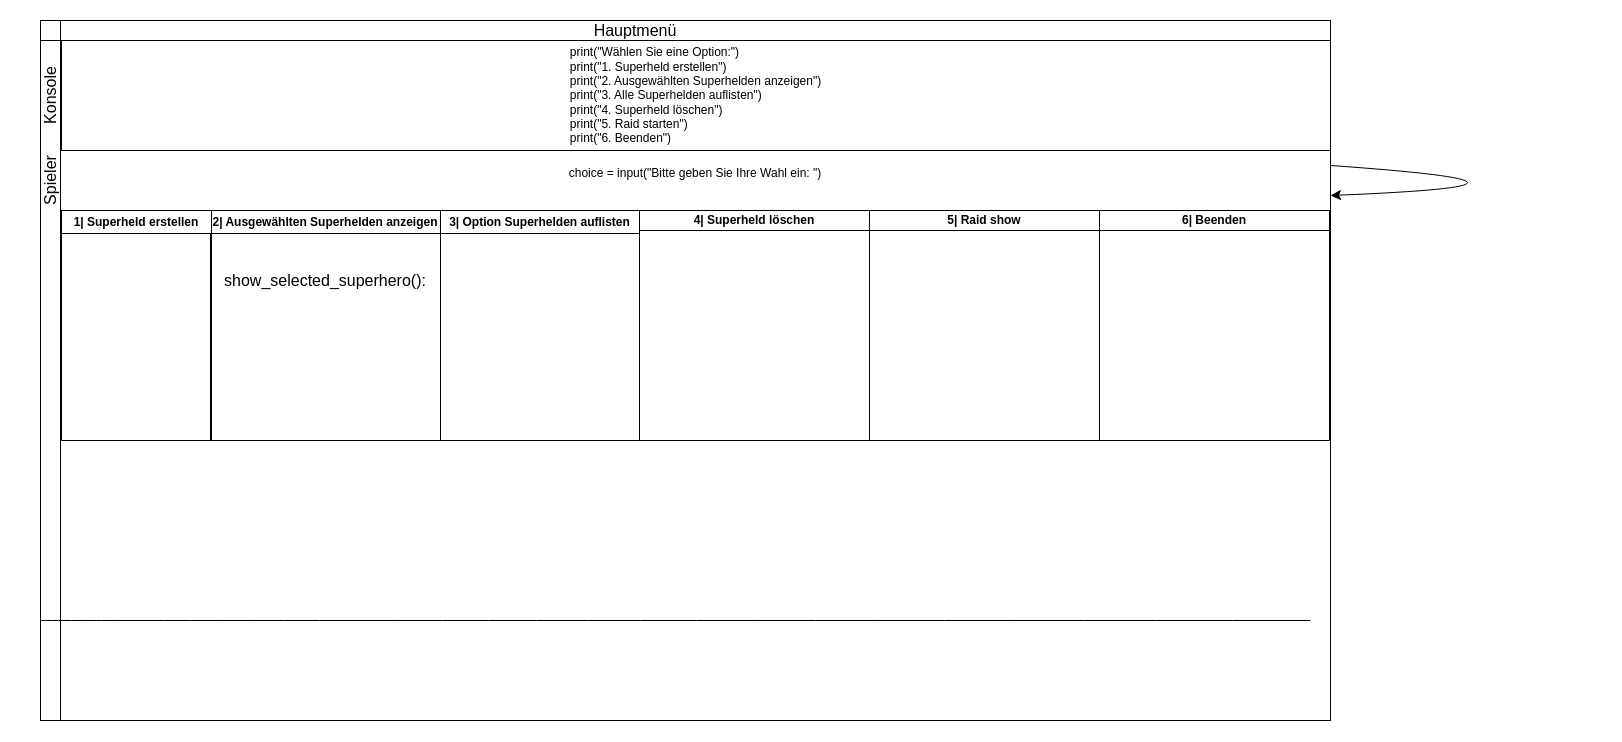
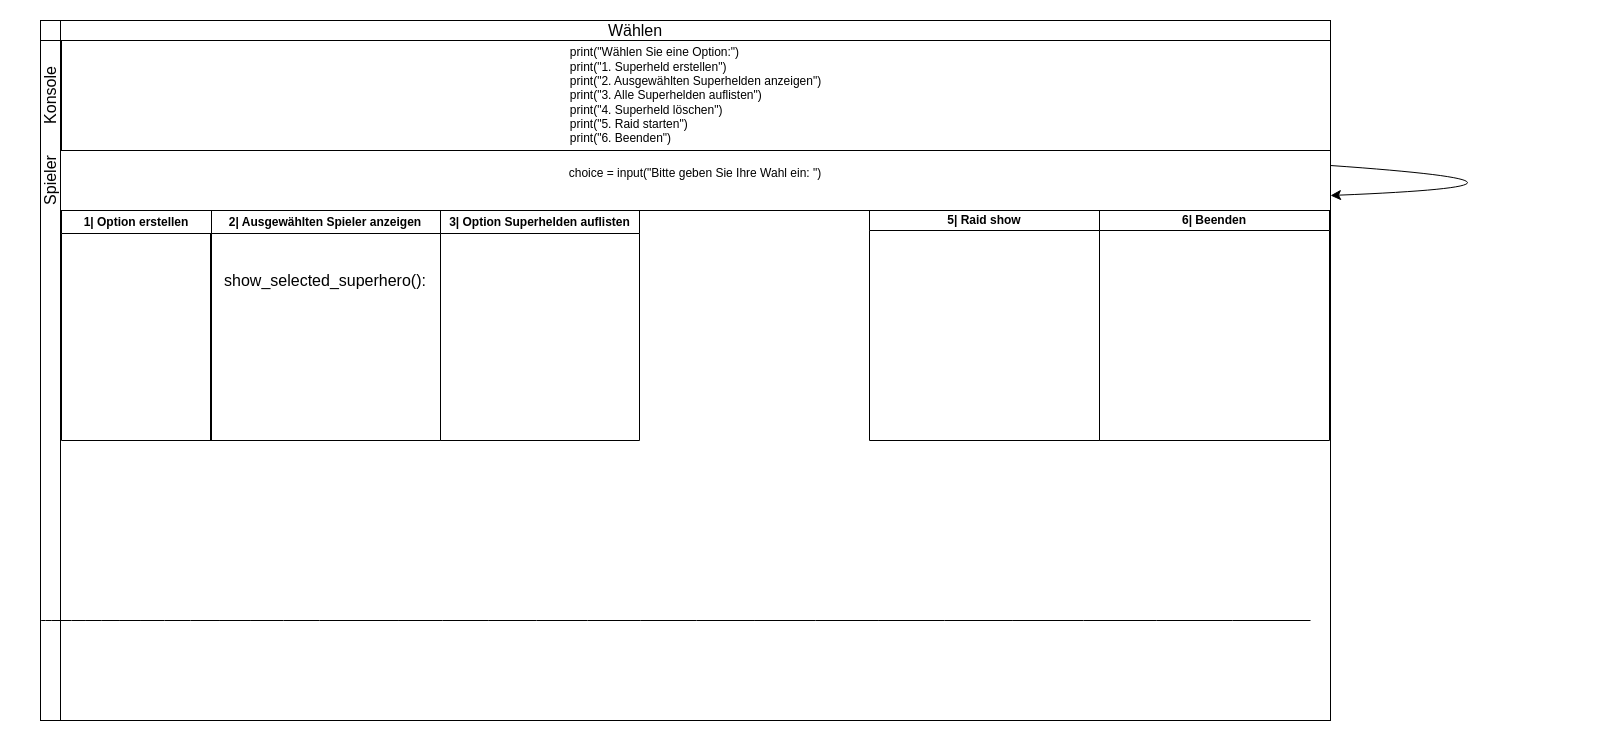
node "Hauptmenü": label "Hauptmenü" -> "Wählen"
node "1| Superheld erstellen": label "1| Superheld erstellen" -> "1| Option erstellen"
node "2| Ausgewählten Superhelden anzeigen": label "2| Ausgewählten Superhelden anzeigen" -> "2| Ausgewählten Spieler anzeigen"
node "4| Superheld löschen": removed
